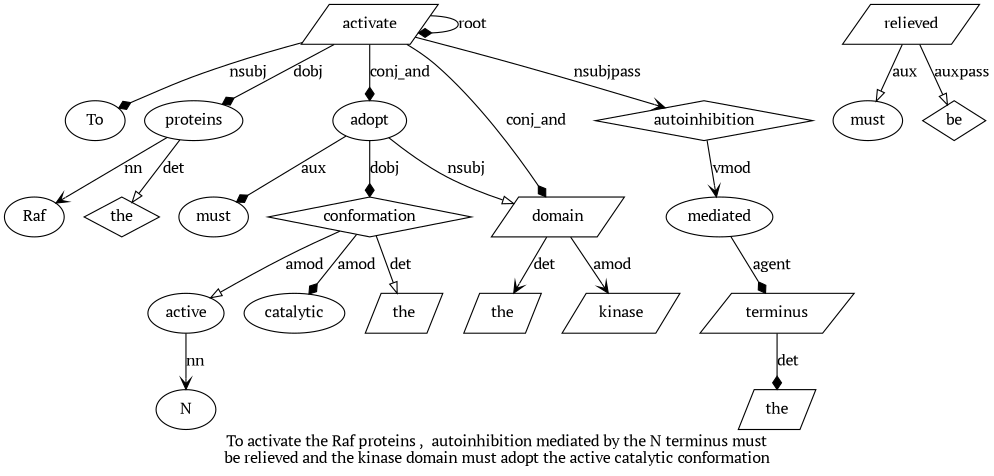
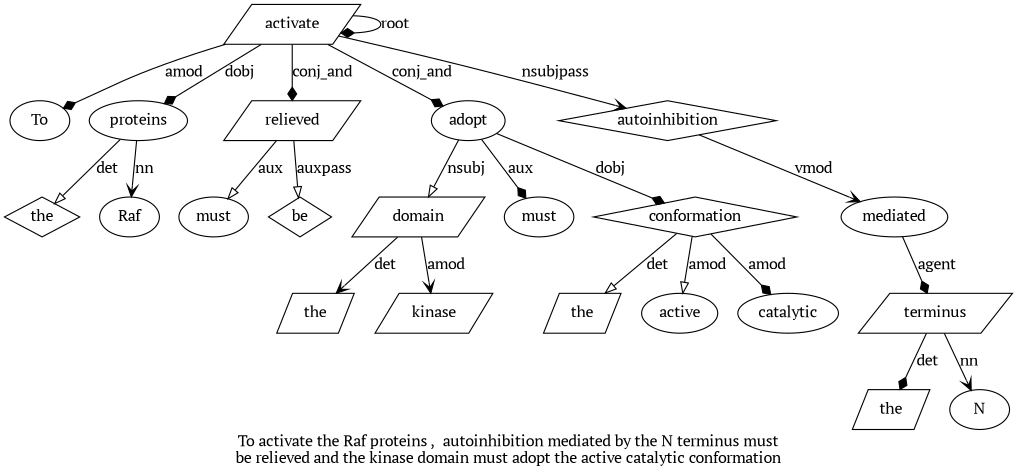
edge "activate" -> "To": label "nsubj" -> "amod"
edge "activate" -> "domain": now "activate" -> "relieved"
edge "active" -> "N": now "terminus" -> "N"
